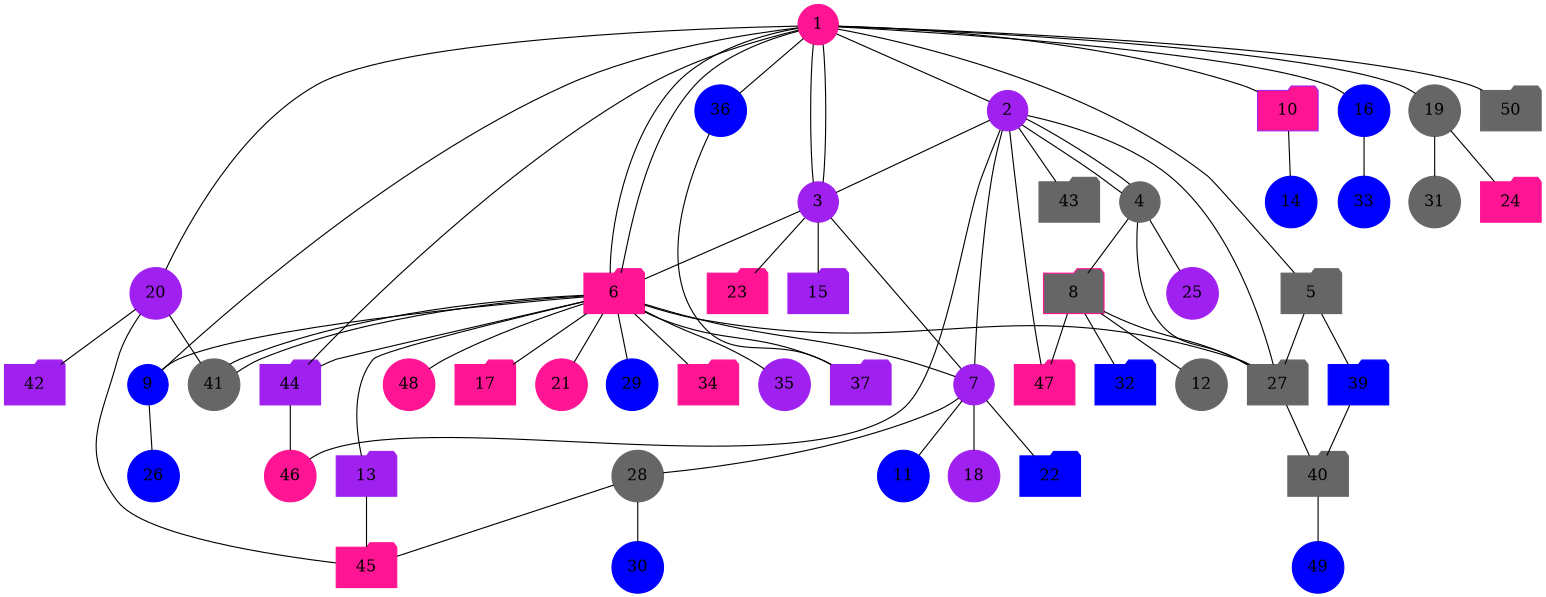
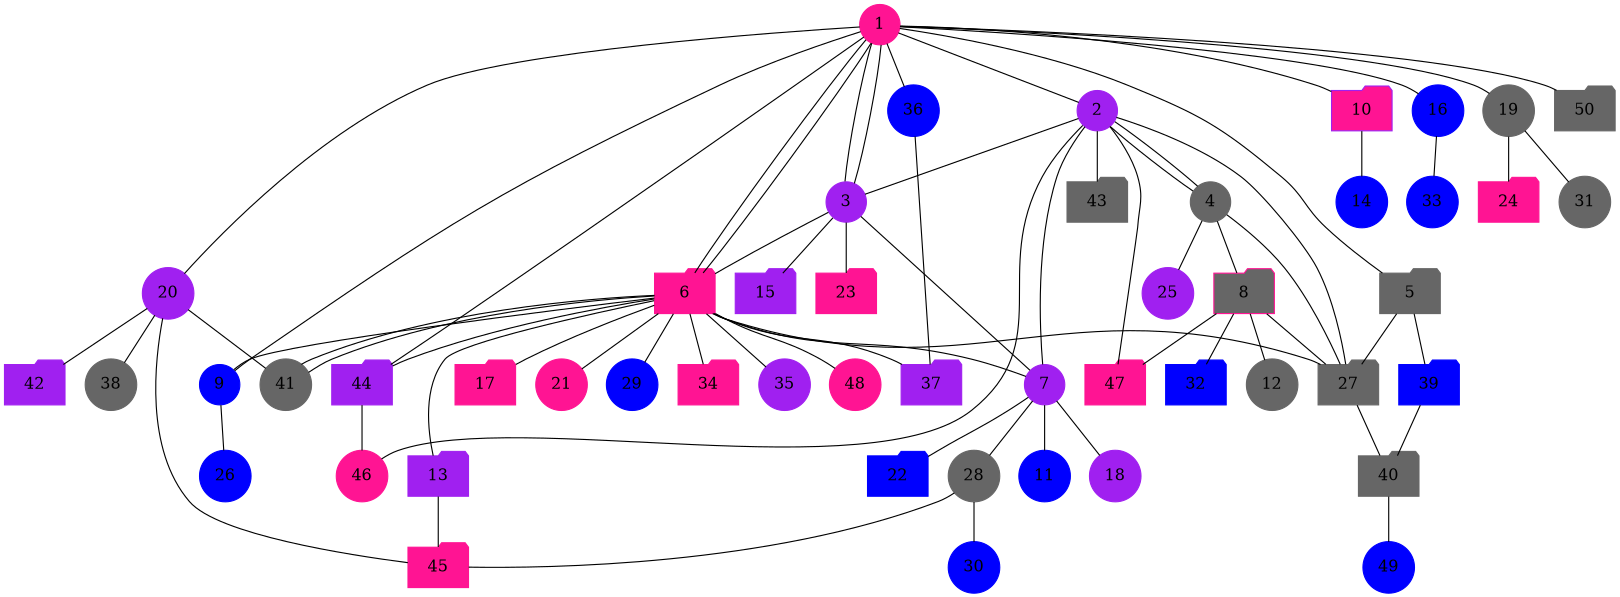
node "38": added
